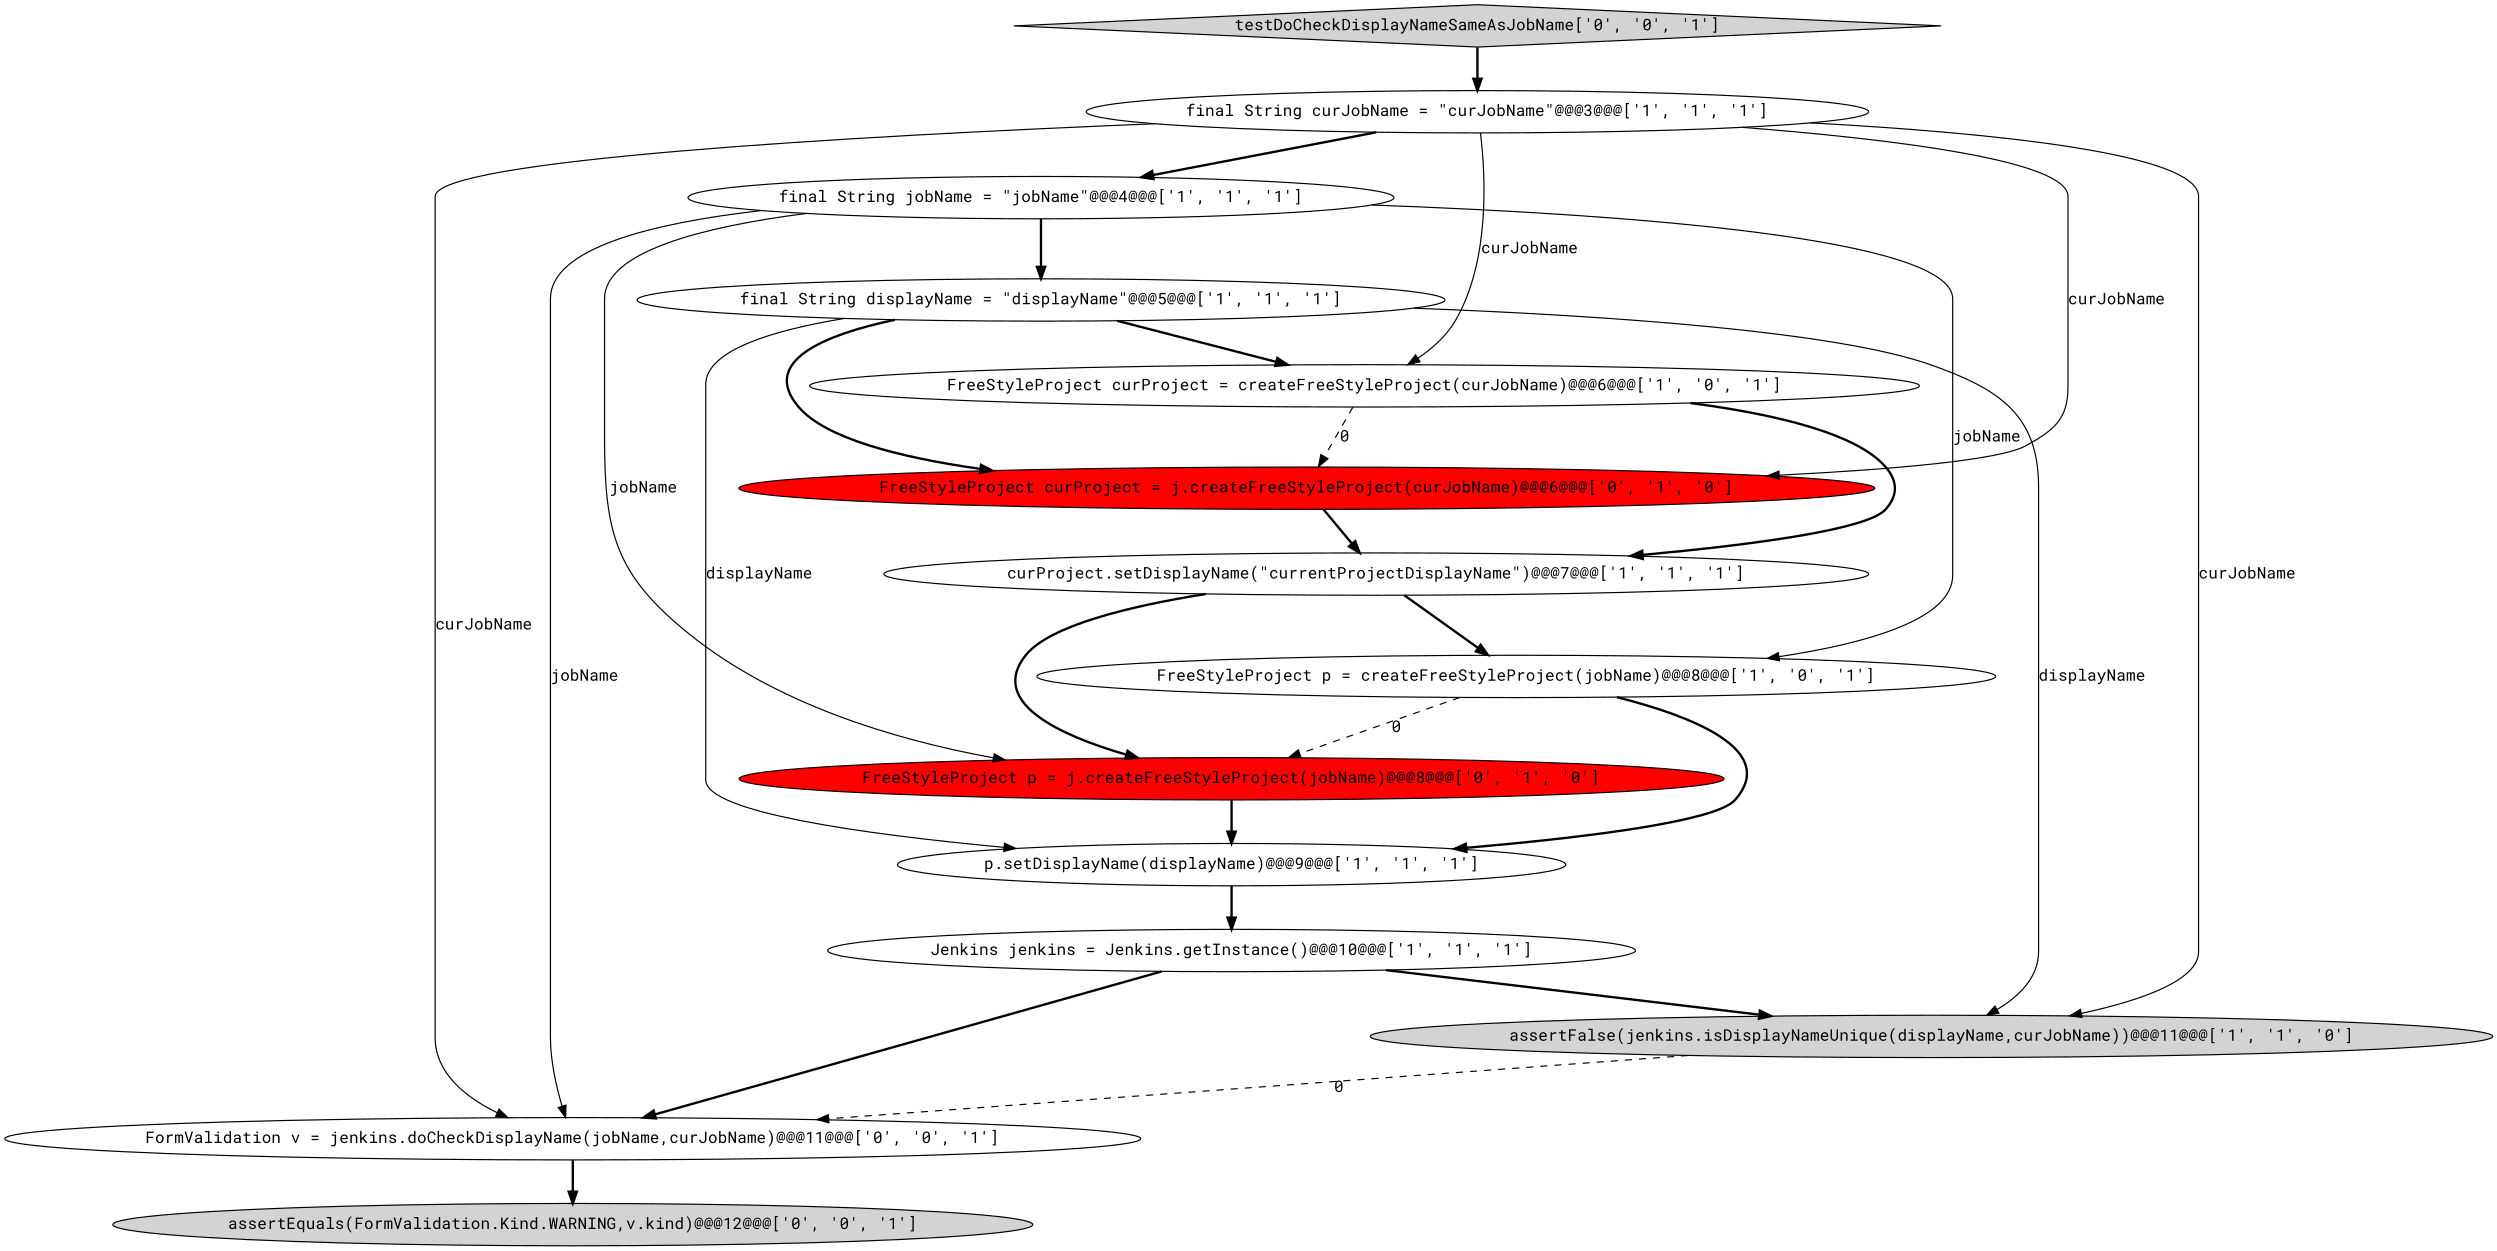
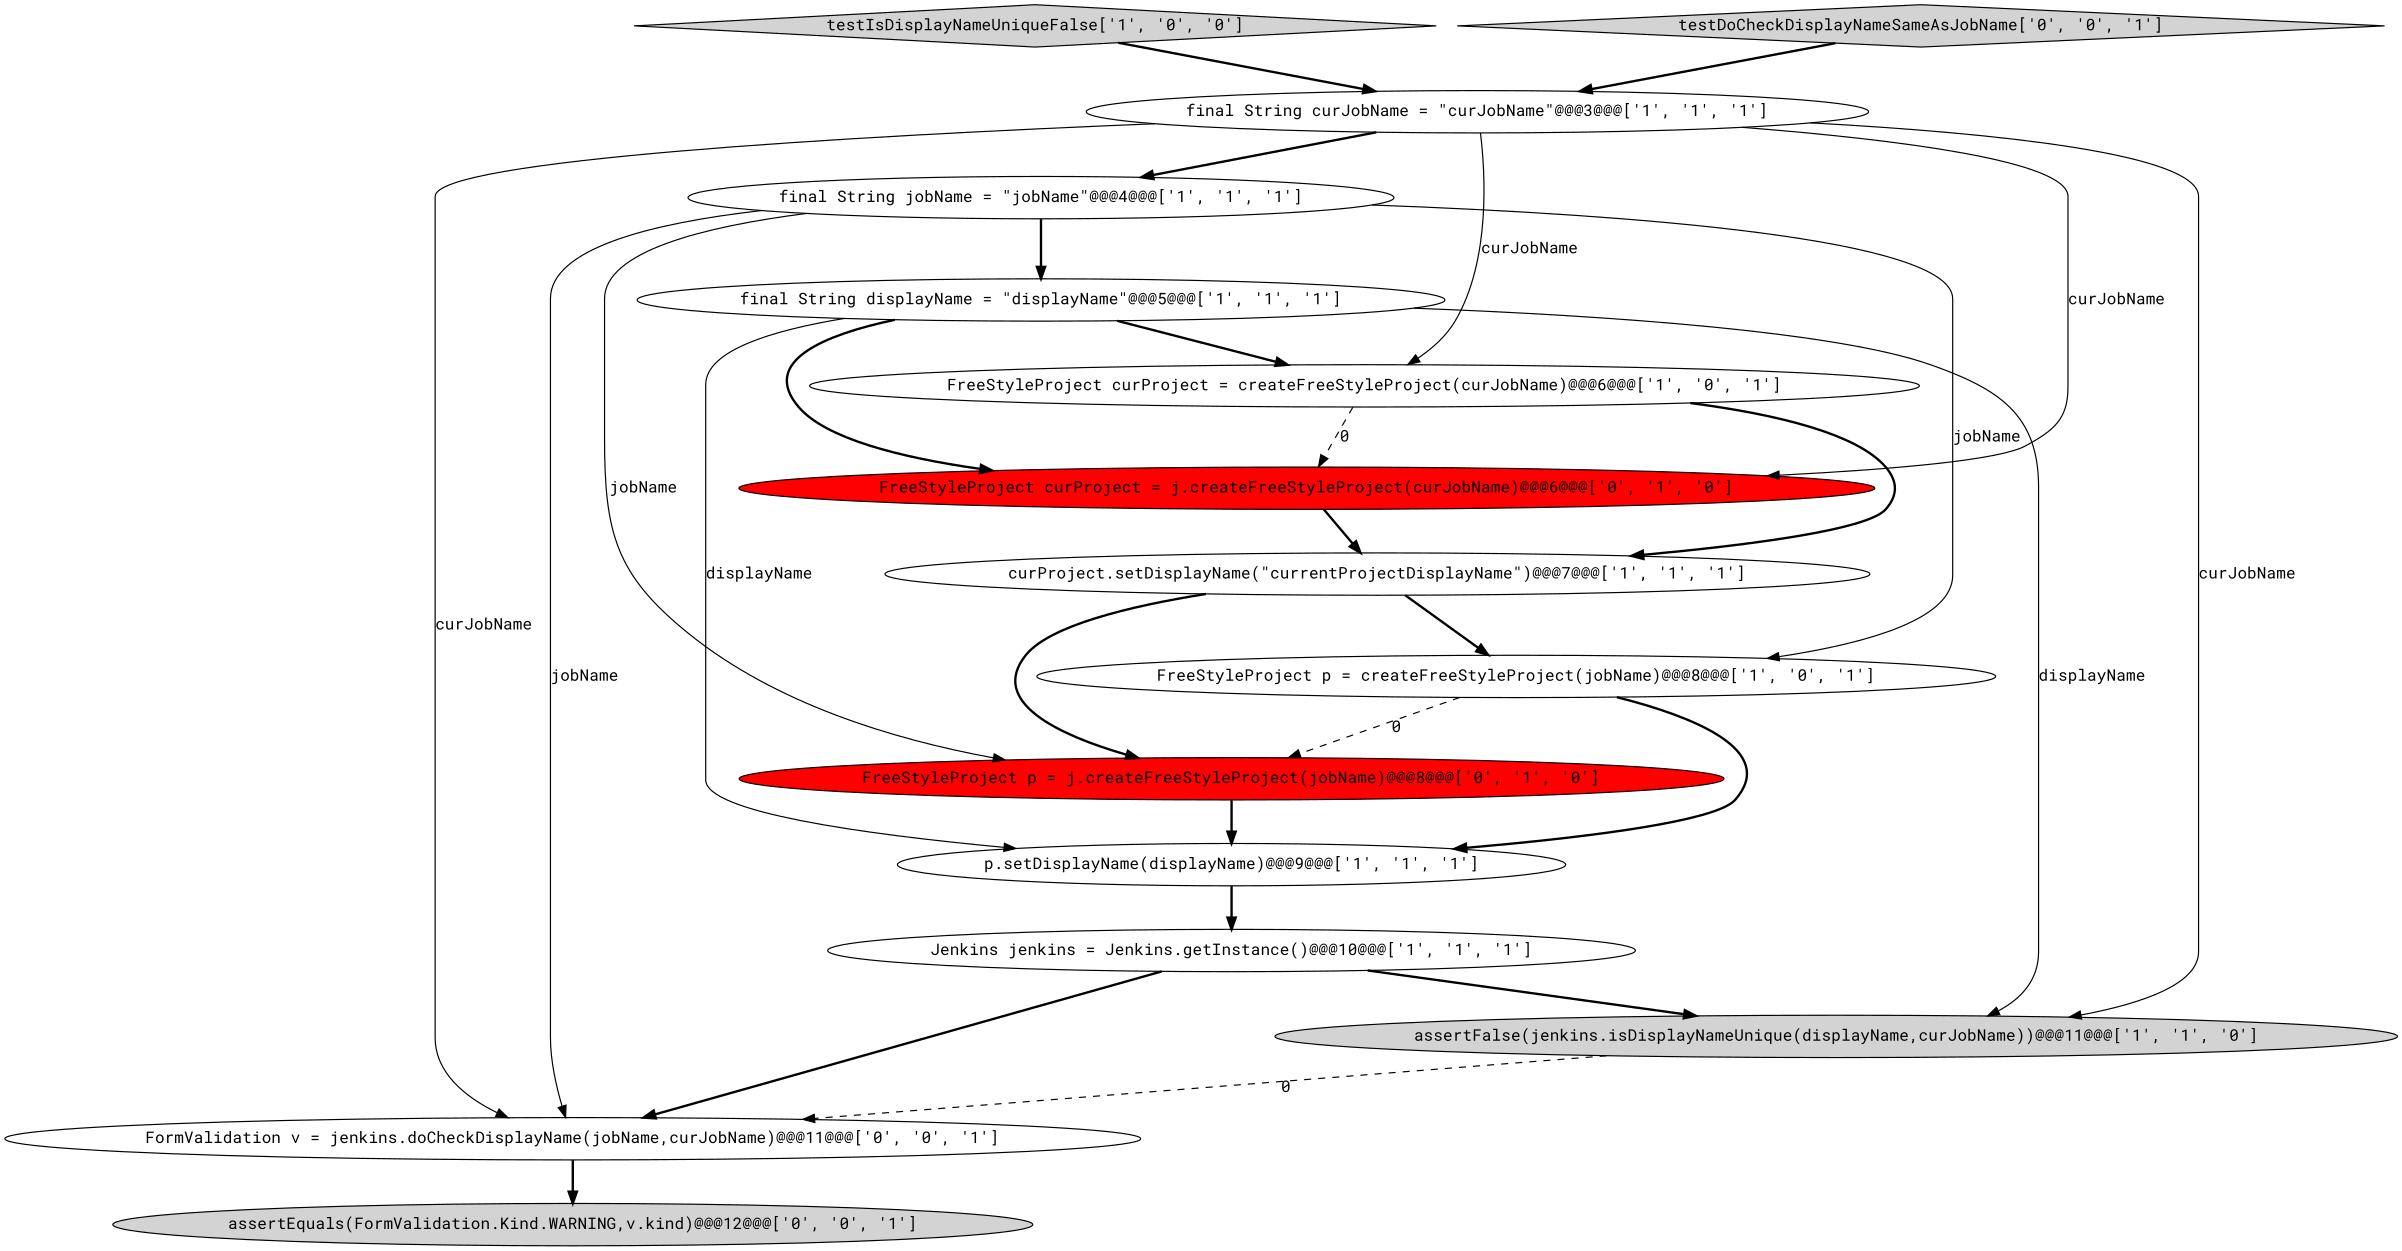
node "testIsDisplayNameUniqueFalse['1', '0', '0']": added
